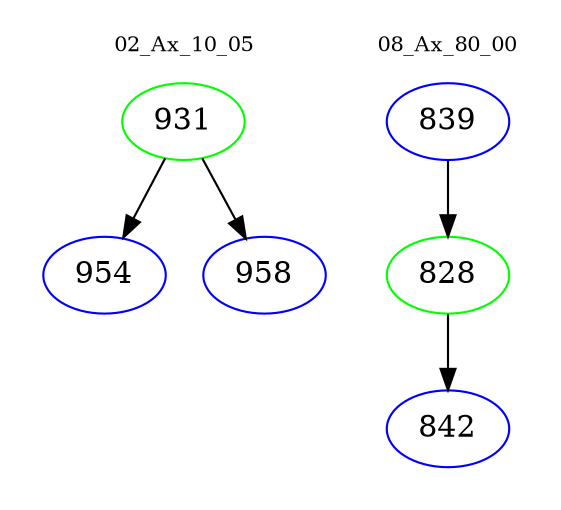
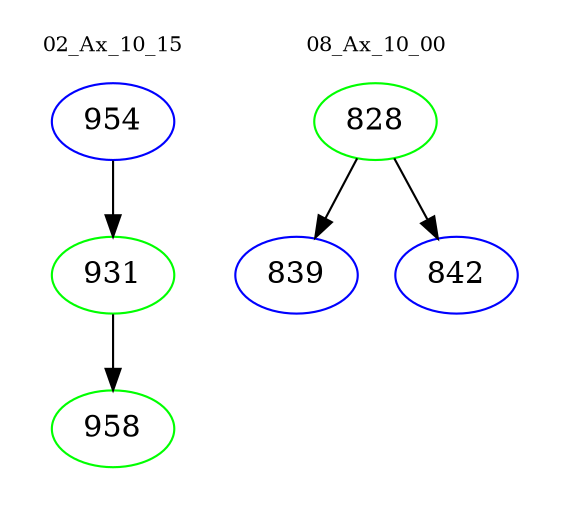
cluster "02_Ax_10_05": label "02_Ax_10_05" -> "02_Ax_10_15"
cluster "08_Ax_80_00": label "08_Ax_80_00" -> "08_Ax_10_00"
edge "931" -> "954": reversed
edge "839" -> "828": reversed
node "958": color blue -> green
